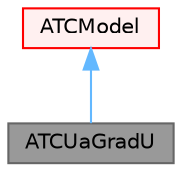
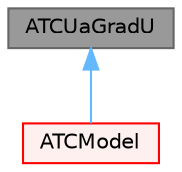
edge "ATCUaGradU" -> "ATCModel": reversed
